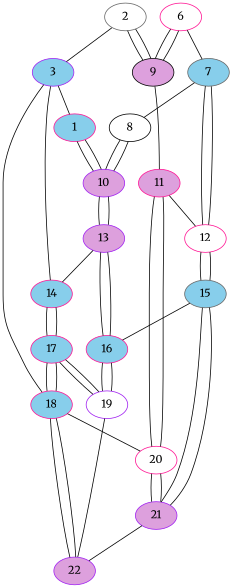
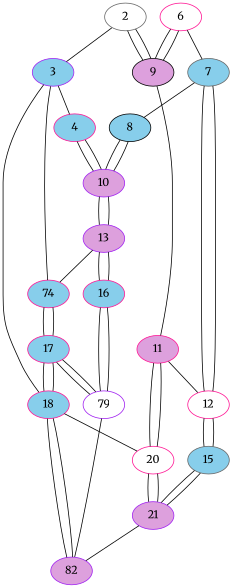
node "1": label "1" -> "4"
node "8": fillcolor white -> skyblue
node "14": label "14" -> "74"
edge "15" -- "16": removed
node "19": label "19" -> "79"
node "22": label "22" -> "82"
